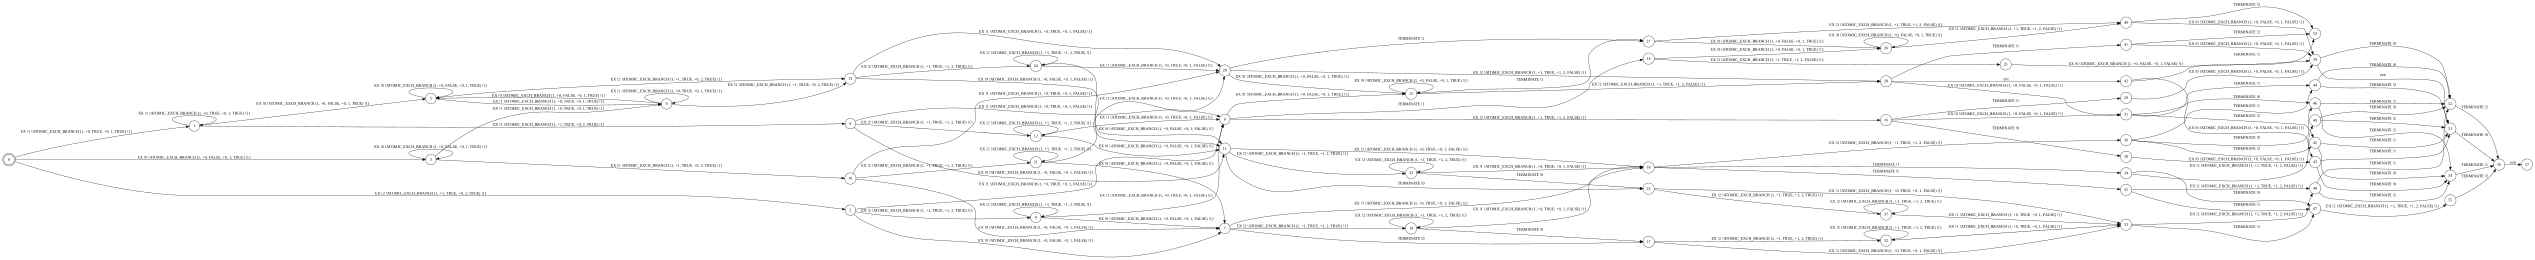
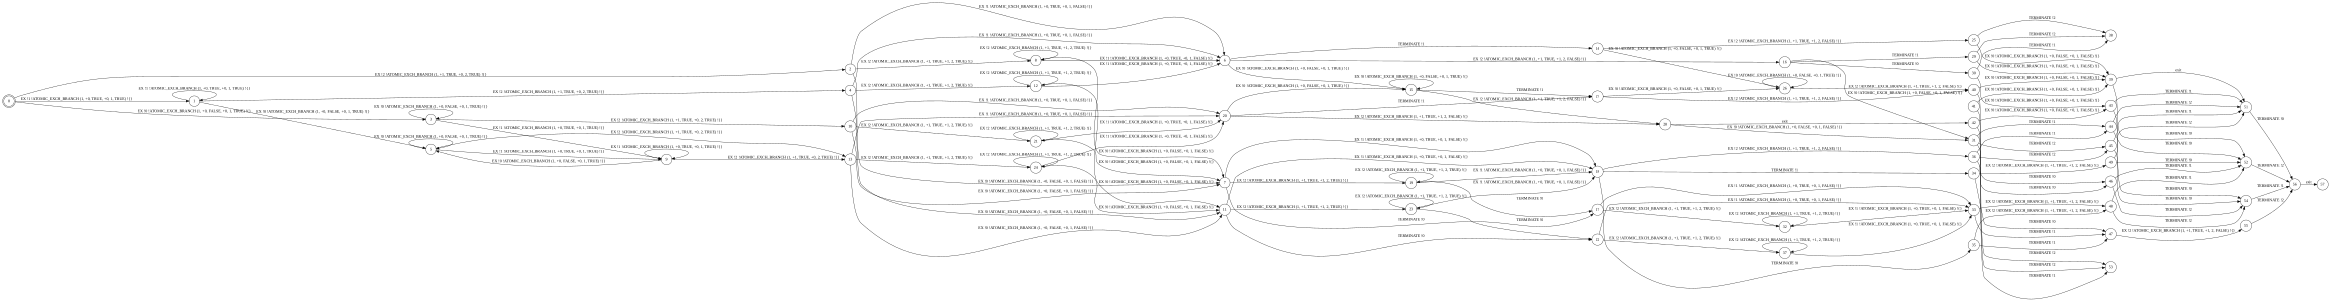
node "38": added
edge "28" -> "41": removed, label "TERMINATE !1"
